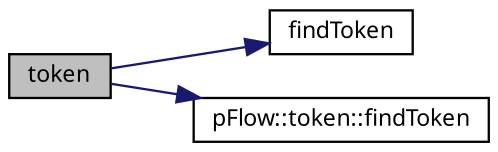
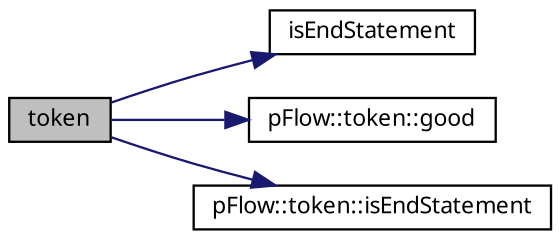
node "findToken": label "findToken" -> "isEndStatement"
node "pFlow::token::findToken": label "pFlow::token::findToken" -> "pFlow::token::good"
node "pFlow::token::isEndStatement": added
